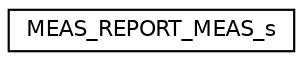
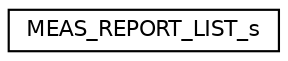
node "MEAS_REPORT_MEAS_s": label "MEAS_REPORT_MEAS_s" -> "MEAS_REPORT_LIST_s"
